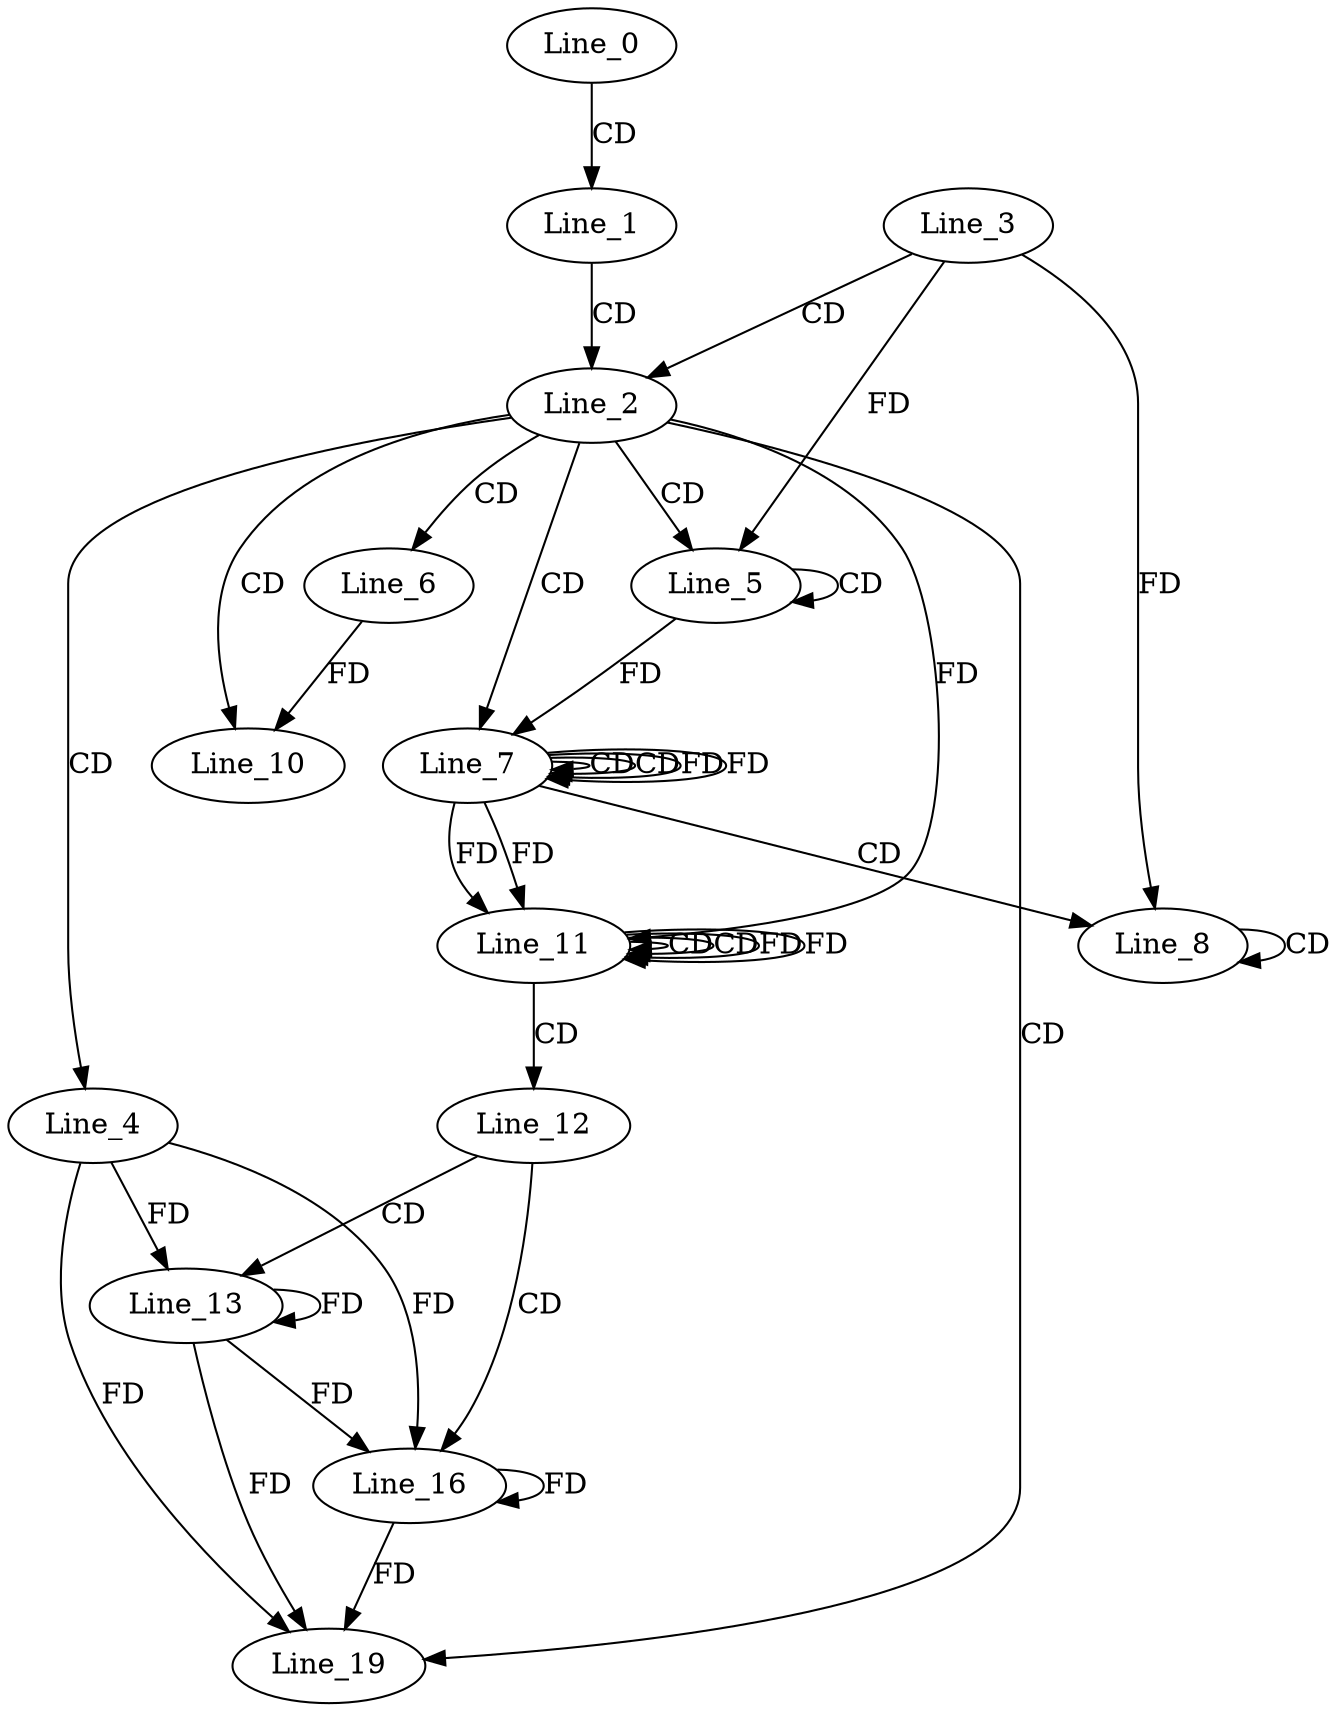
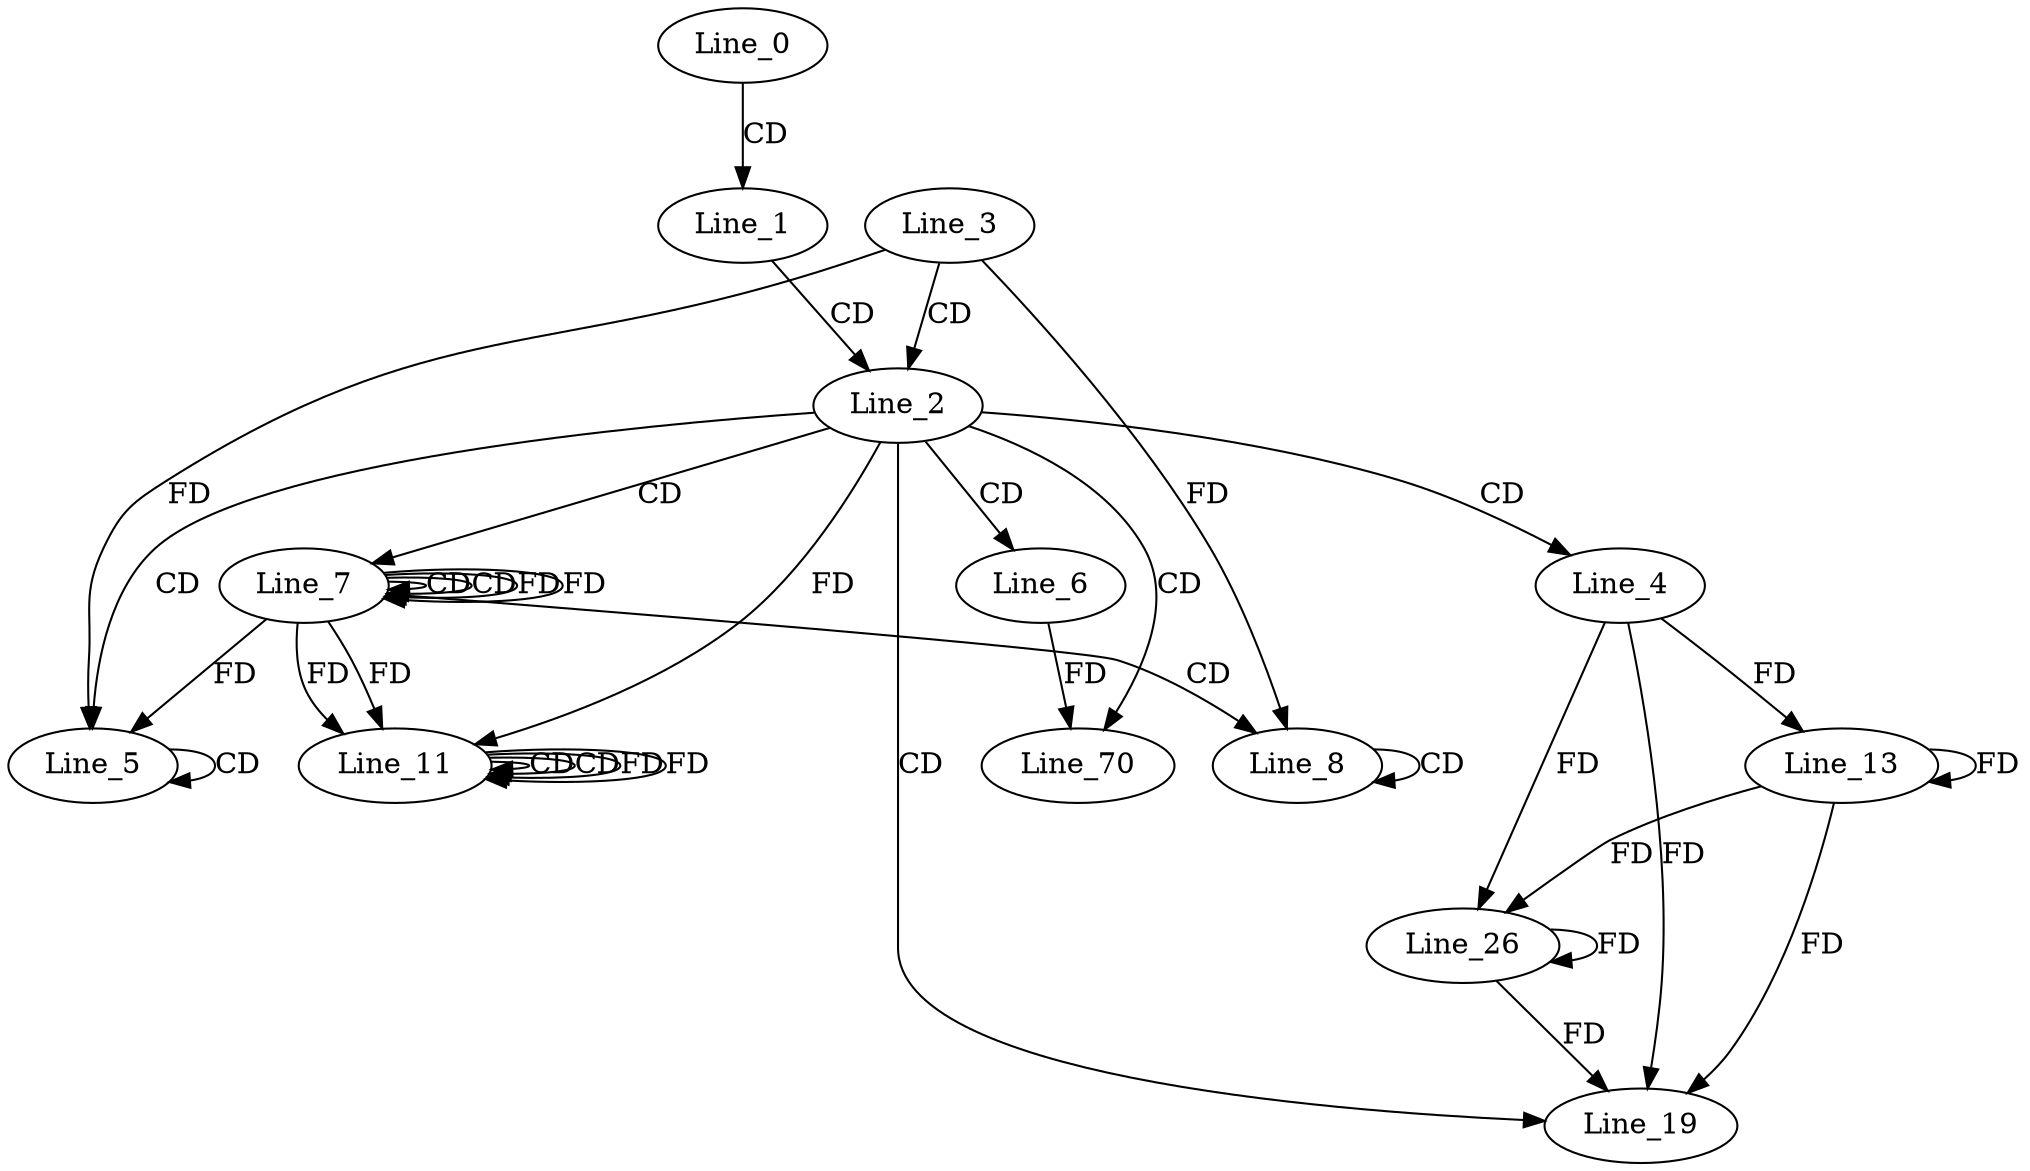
edge "Line_5" -> "Line_7": reversed
node "Line_10": label "Line_10" -> "Line_70"
node "Line_12": removed
node "Line_16": label "Line_16" -> "Line_26"
